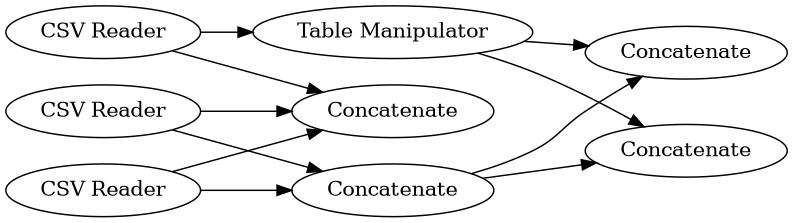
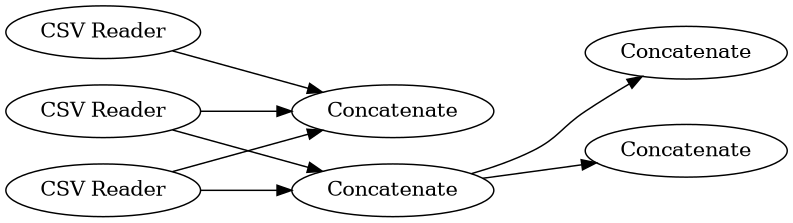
node "Table Manipulator": removed
